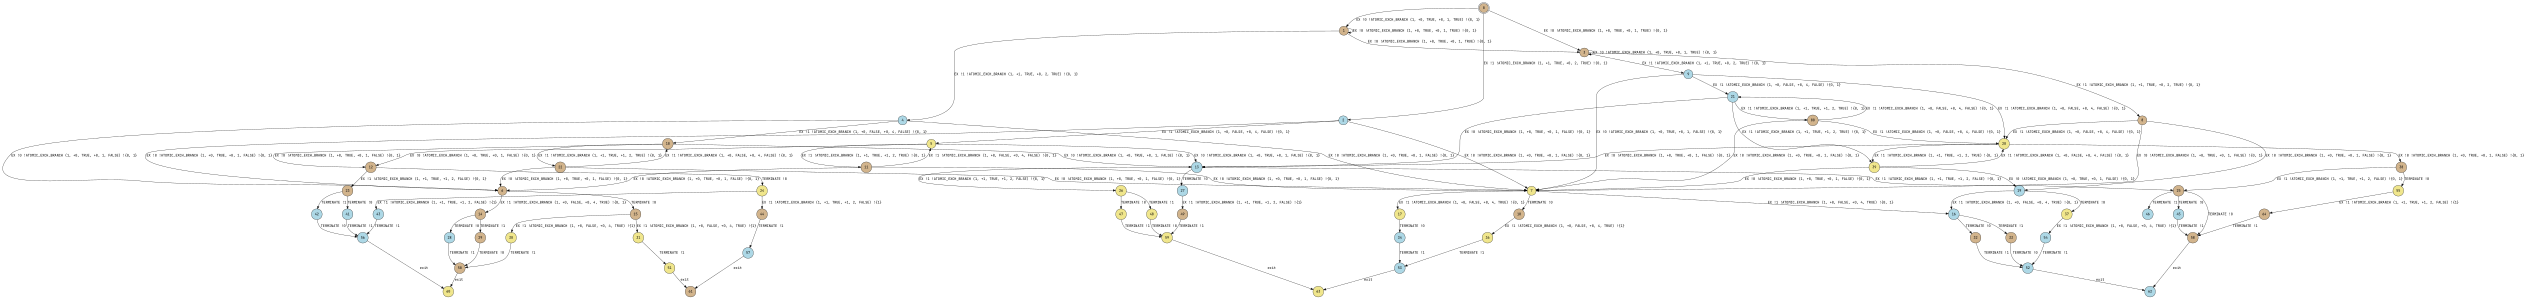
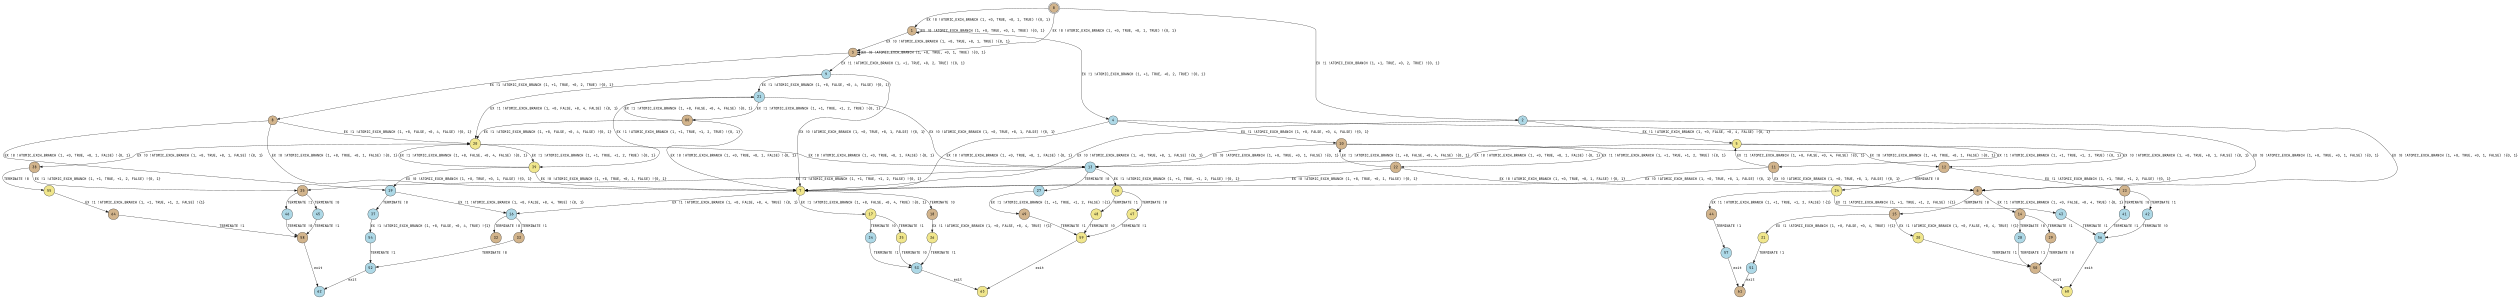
edge "25" -> "58": now "46" -> "58"
node "37": fillcolor khaki -> lightblue
node "35": added
edge "32" -> "52": removed, label "TERMINATE !1"
node "51": fillcolor khaki -> lightblue
